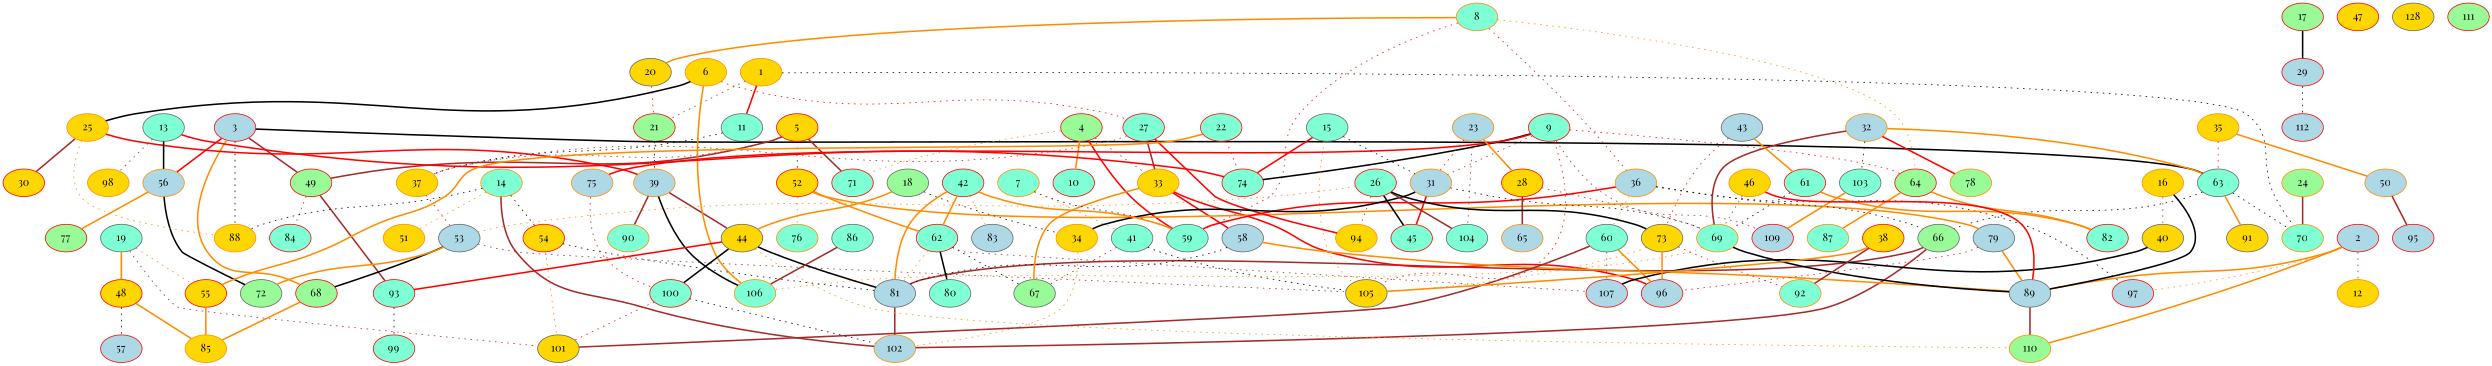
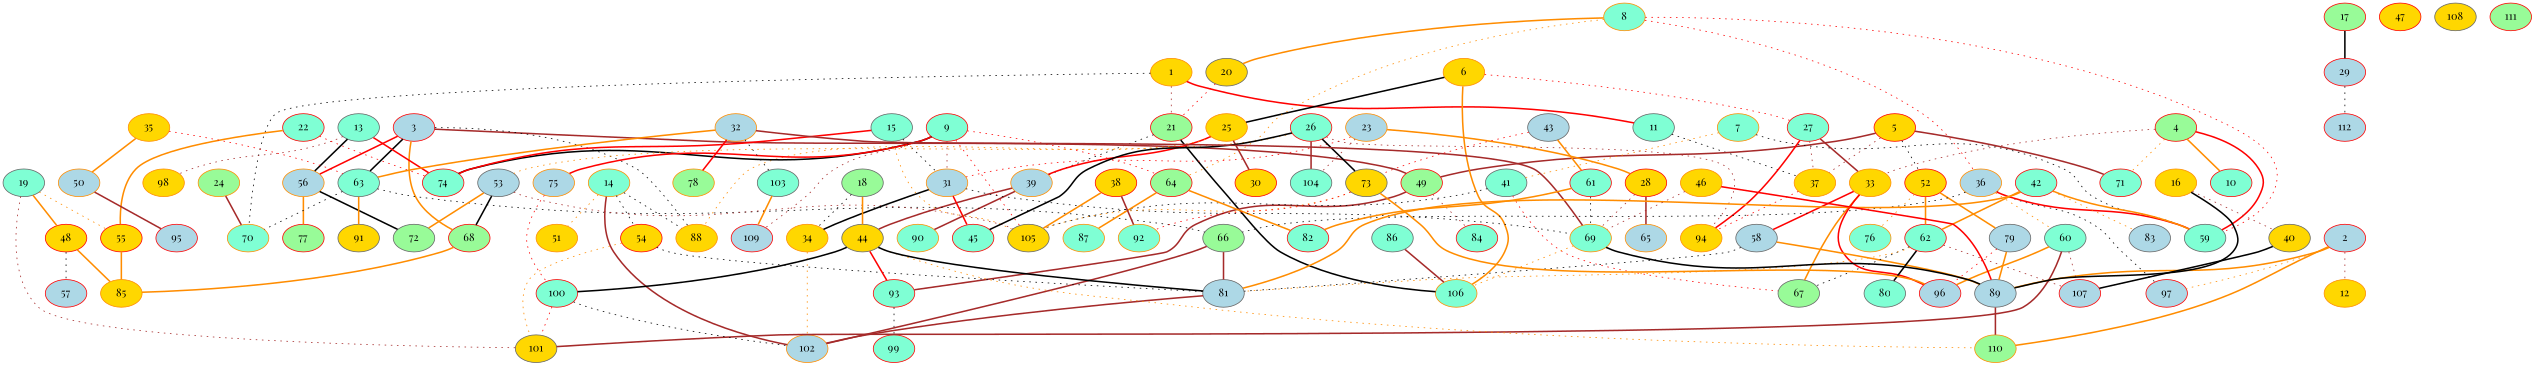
node "128": label "128" -> "108"
edge "37" -- "53": now "37" -- "94"
edge "39" -- "106": now "21" -- "106"
